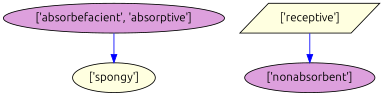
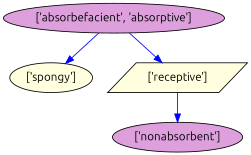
edge "['absorbefacient', 'absorptive']" -> "['receptive']": added
